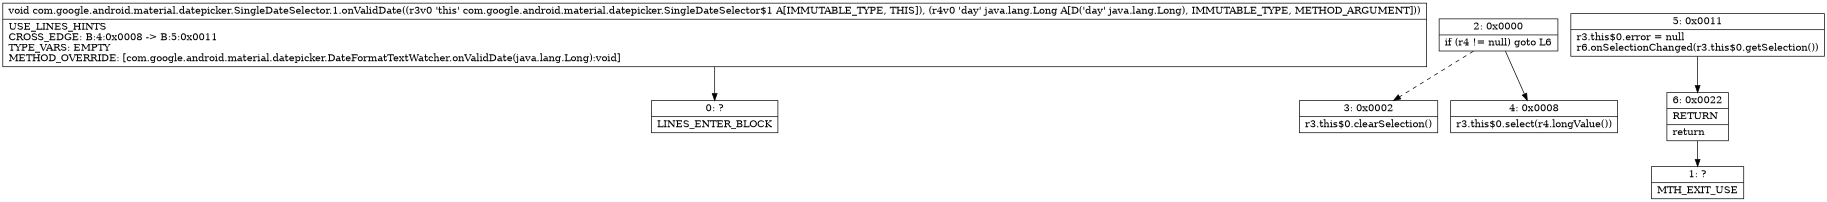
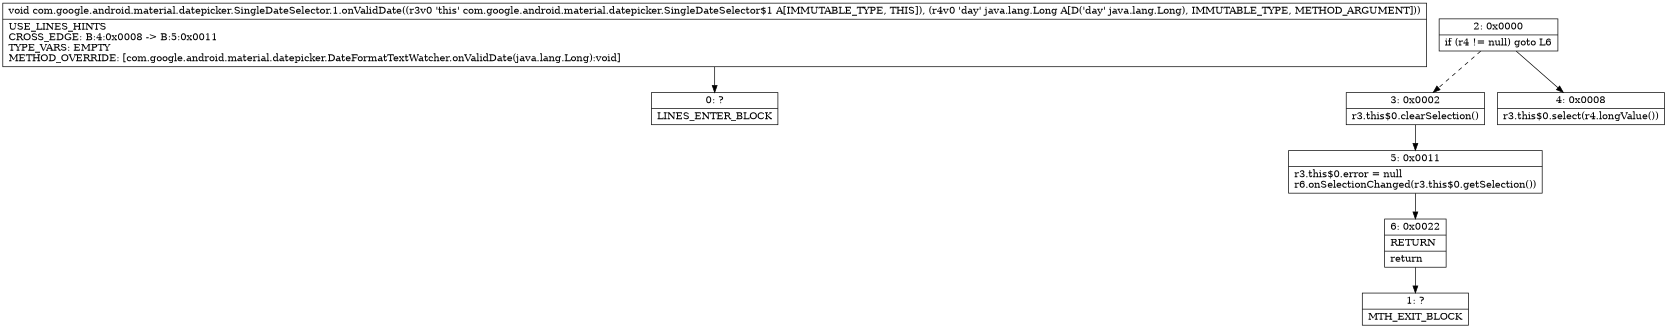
edge "3: 0x0002" -> "5: 0x0011": added
node "1: ?": text "MTH_EXIT_USE" -> "MTH_EXIT_BLOCK"
